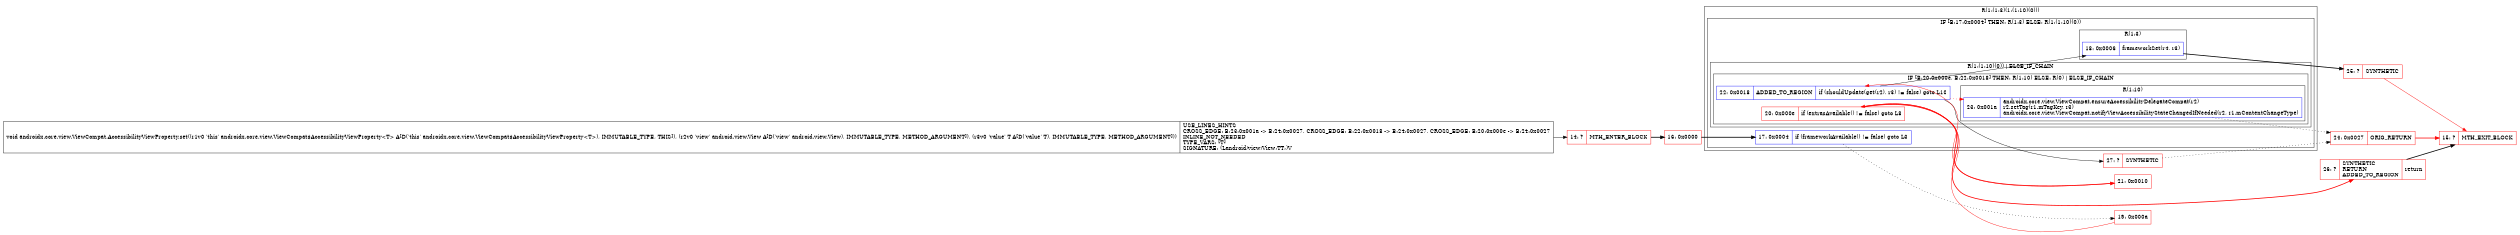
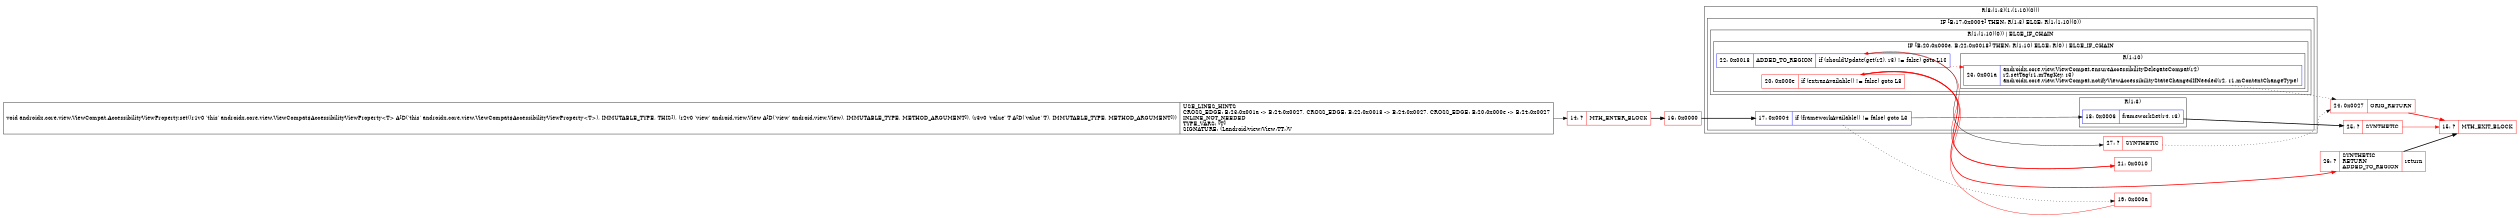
cluster "R(1:(1:3)(1:(1:10)(0)))": label "R(1:(1:3)(1:(1:10)(0)))" -> "R(8:(1:3)(1:(1:10)(0)))"
edge "22: 0x0018" -> "18: 0x0006": now "17: 0x0004" -> "18: 0x0006"
